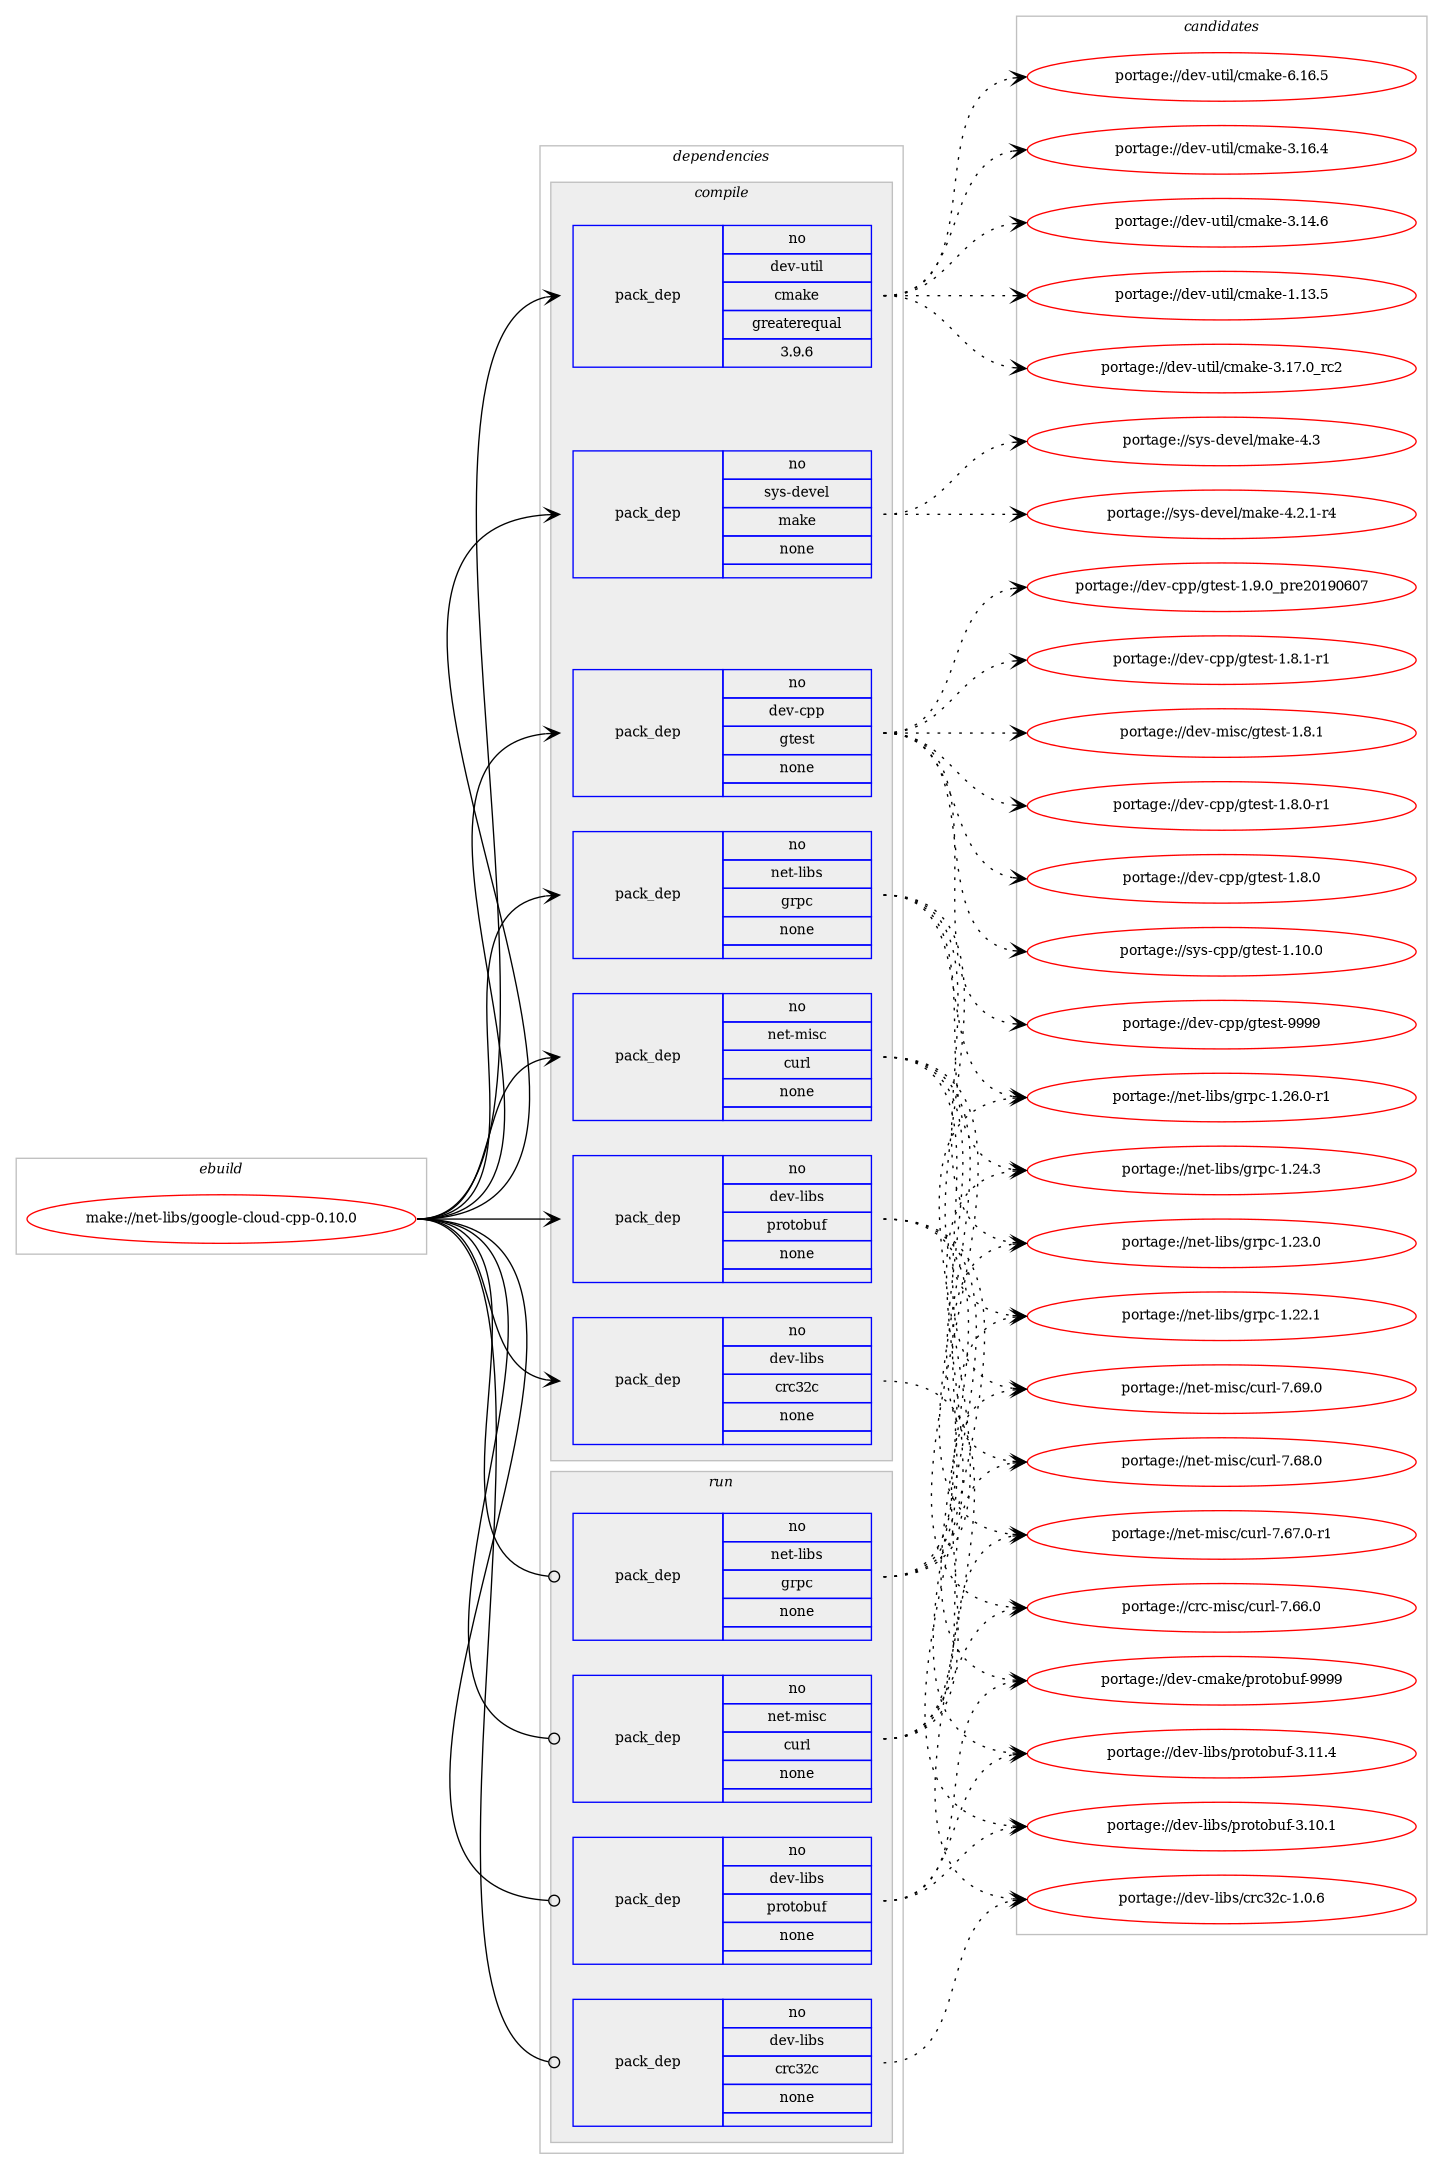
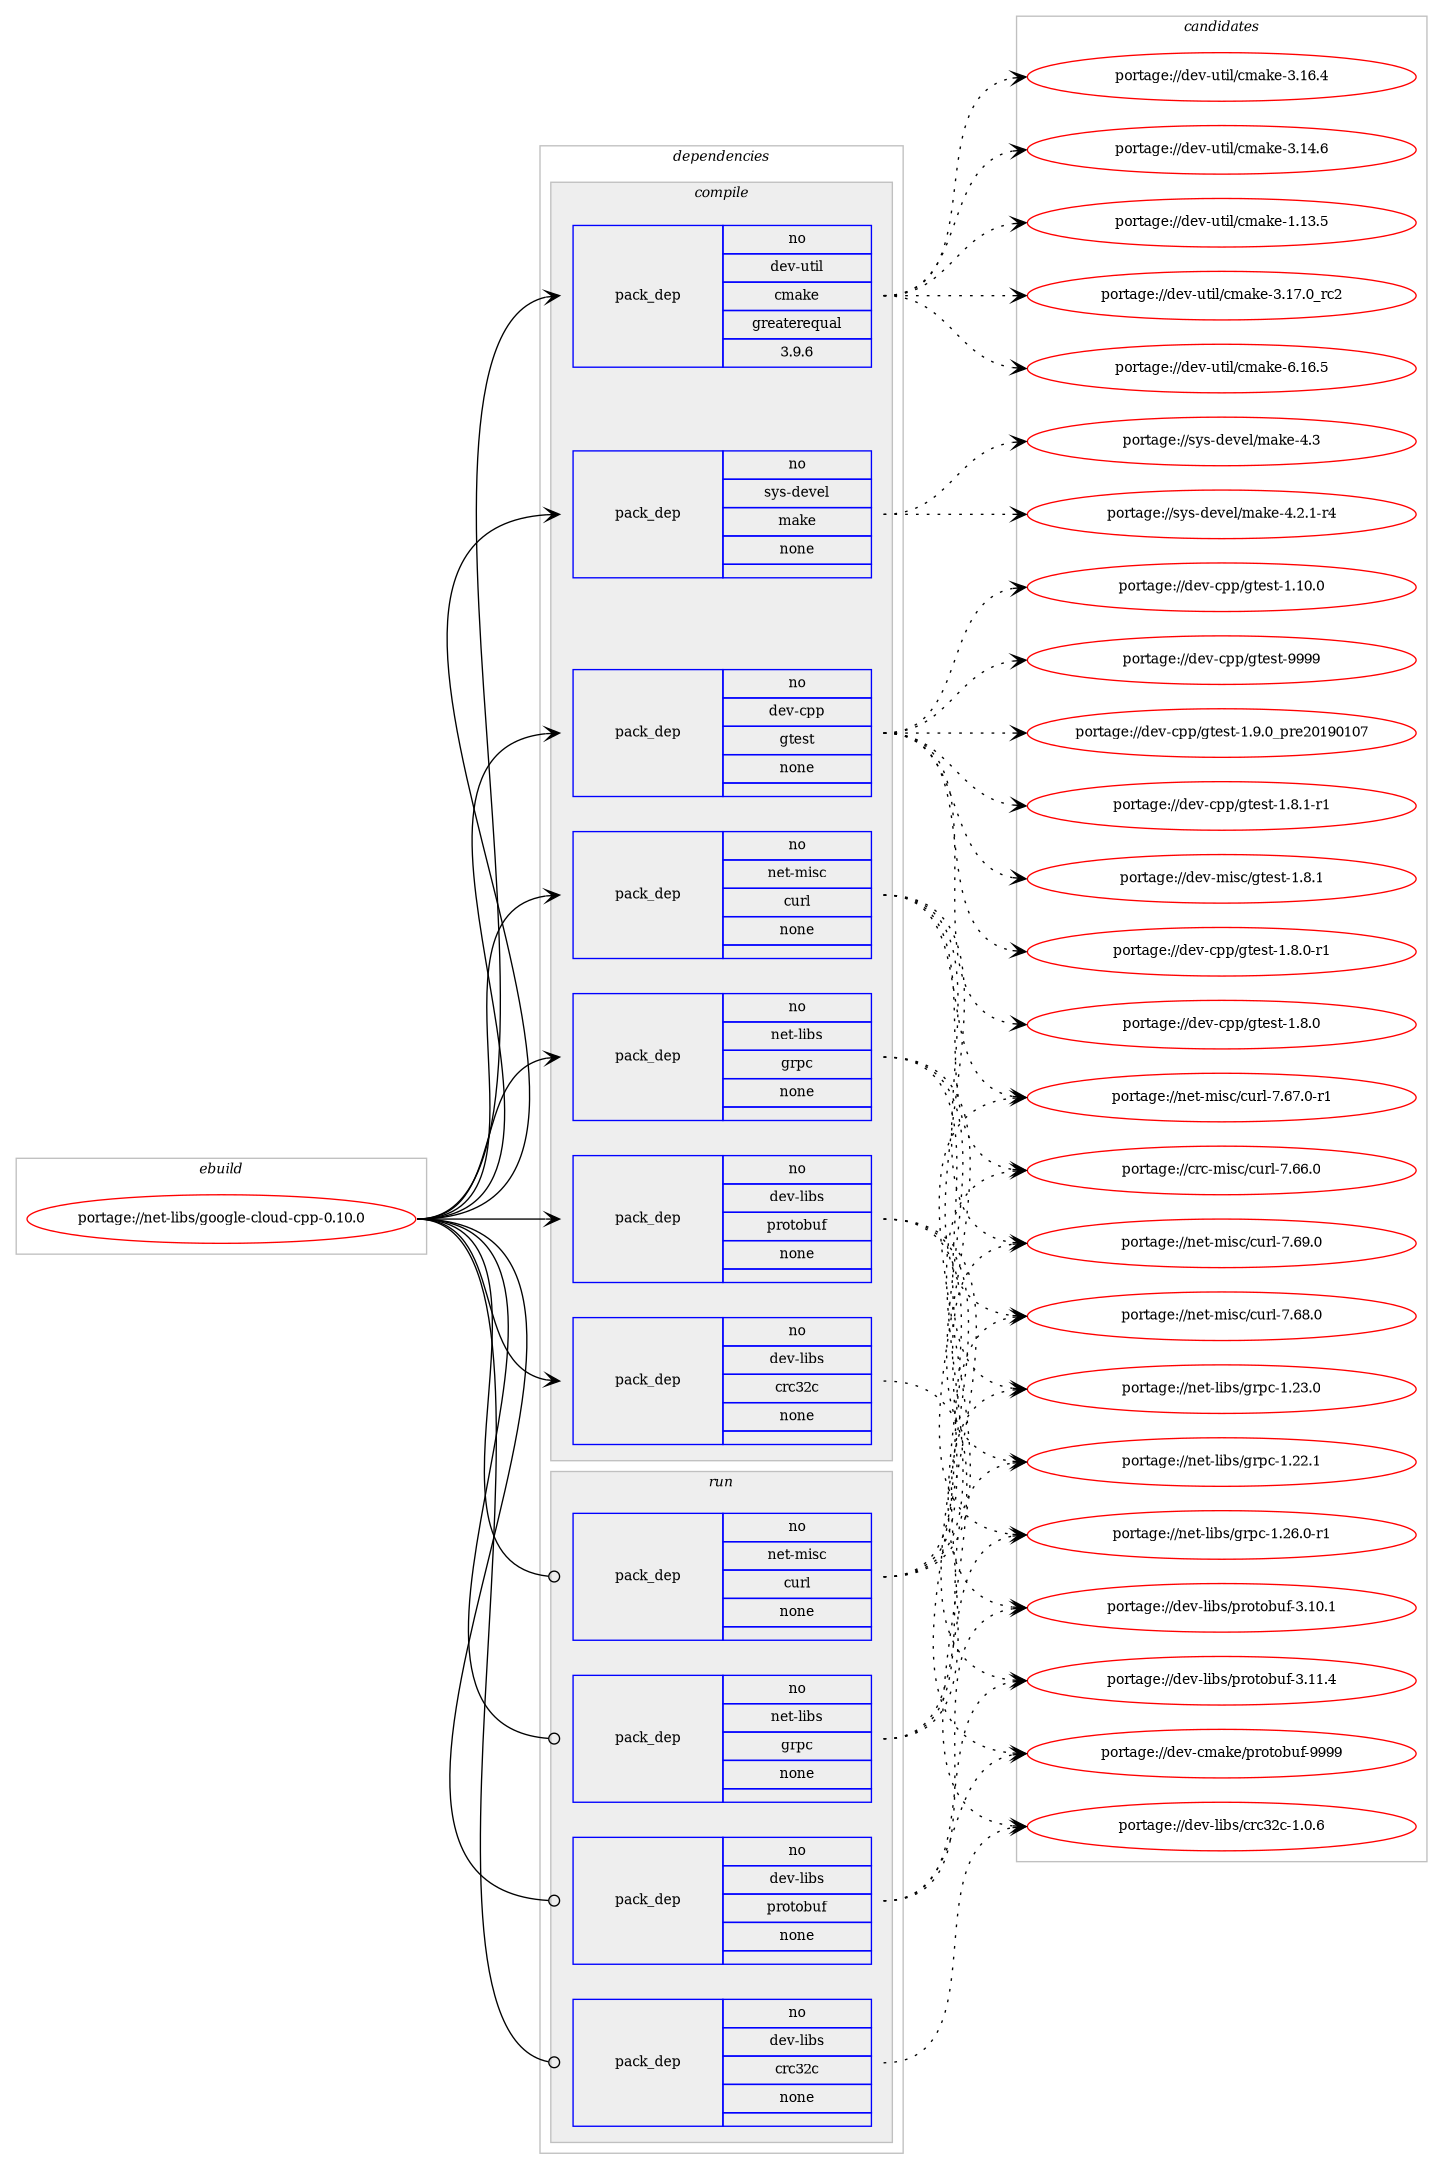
node "portage://dev-cpp/gtest-1.9.0_pre20190607": label "portage://dev-cpp/gtest-1.9.0_pre20190607" -> "portage://dev-cpp/gtest-1.9.0_pre20190107"
node "portage://sys-cpp/gtest-1.10.0": label "portage://sys-cpp/gtest-1.10.0" -> "portage://dev-cpp/gtest-1.10.0"
node "portage://net-libs/grpc-1.24.3": removed
node "make://net-libs/google-cloud-cpp-0.10.0": label "make://net-libs/google-cloud-cpp-0.10.0" -> "portage://net-libs/google-cloud-cpp-0.10.0"
